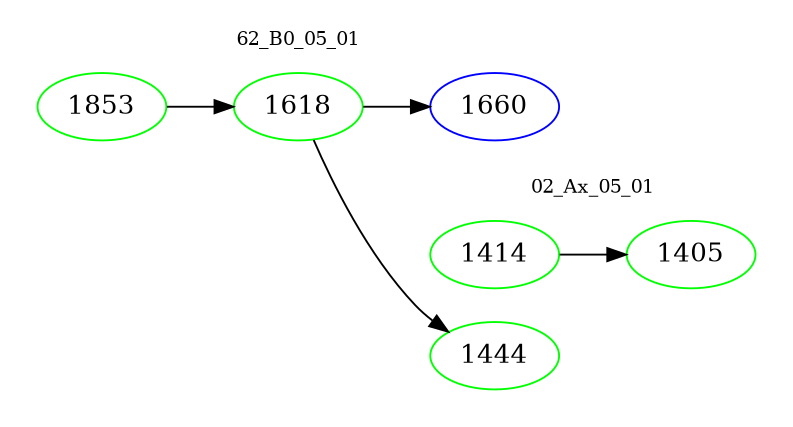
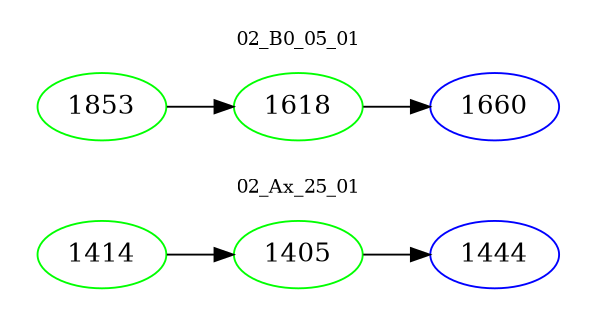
cluster "62_B0_05_01": label "62_B0_05_01" -> "02_B0_05_01"
cluster "02_Ax_05_01": label "02_Ax_05_01" -> "02_Ax_25_01"
edge "1618" -> "1444": now "1405" -> "1444"
node "1444": color green -> blue
